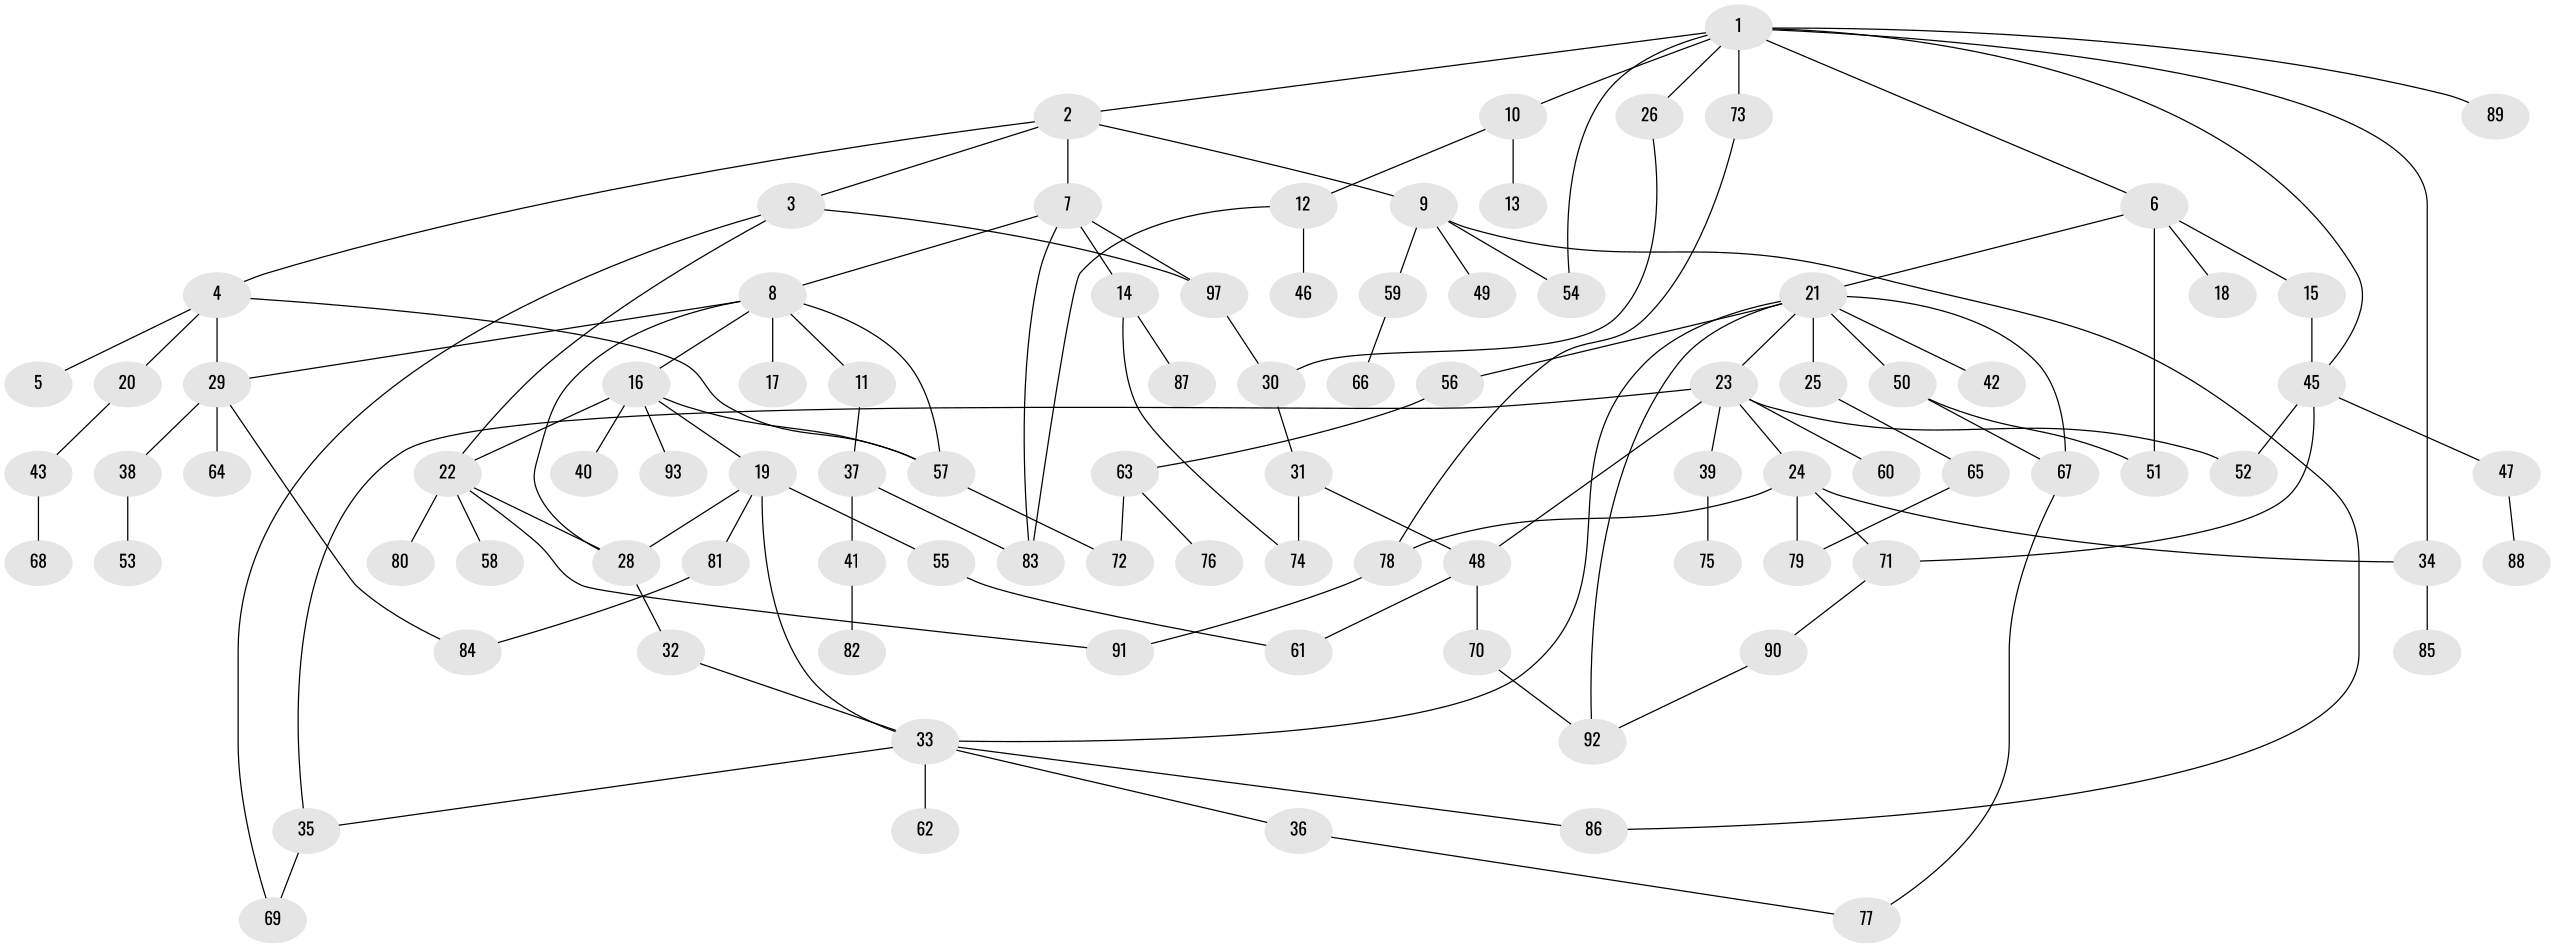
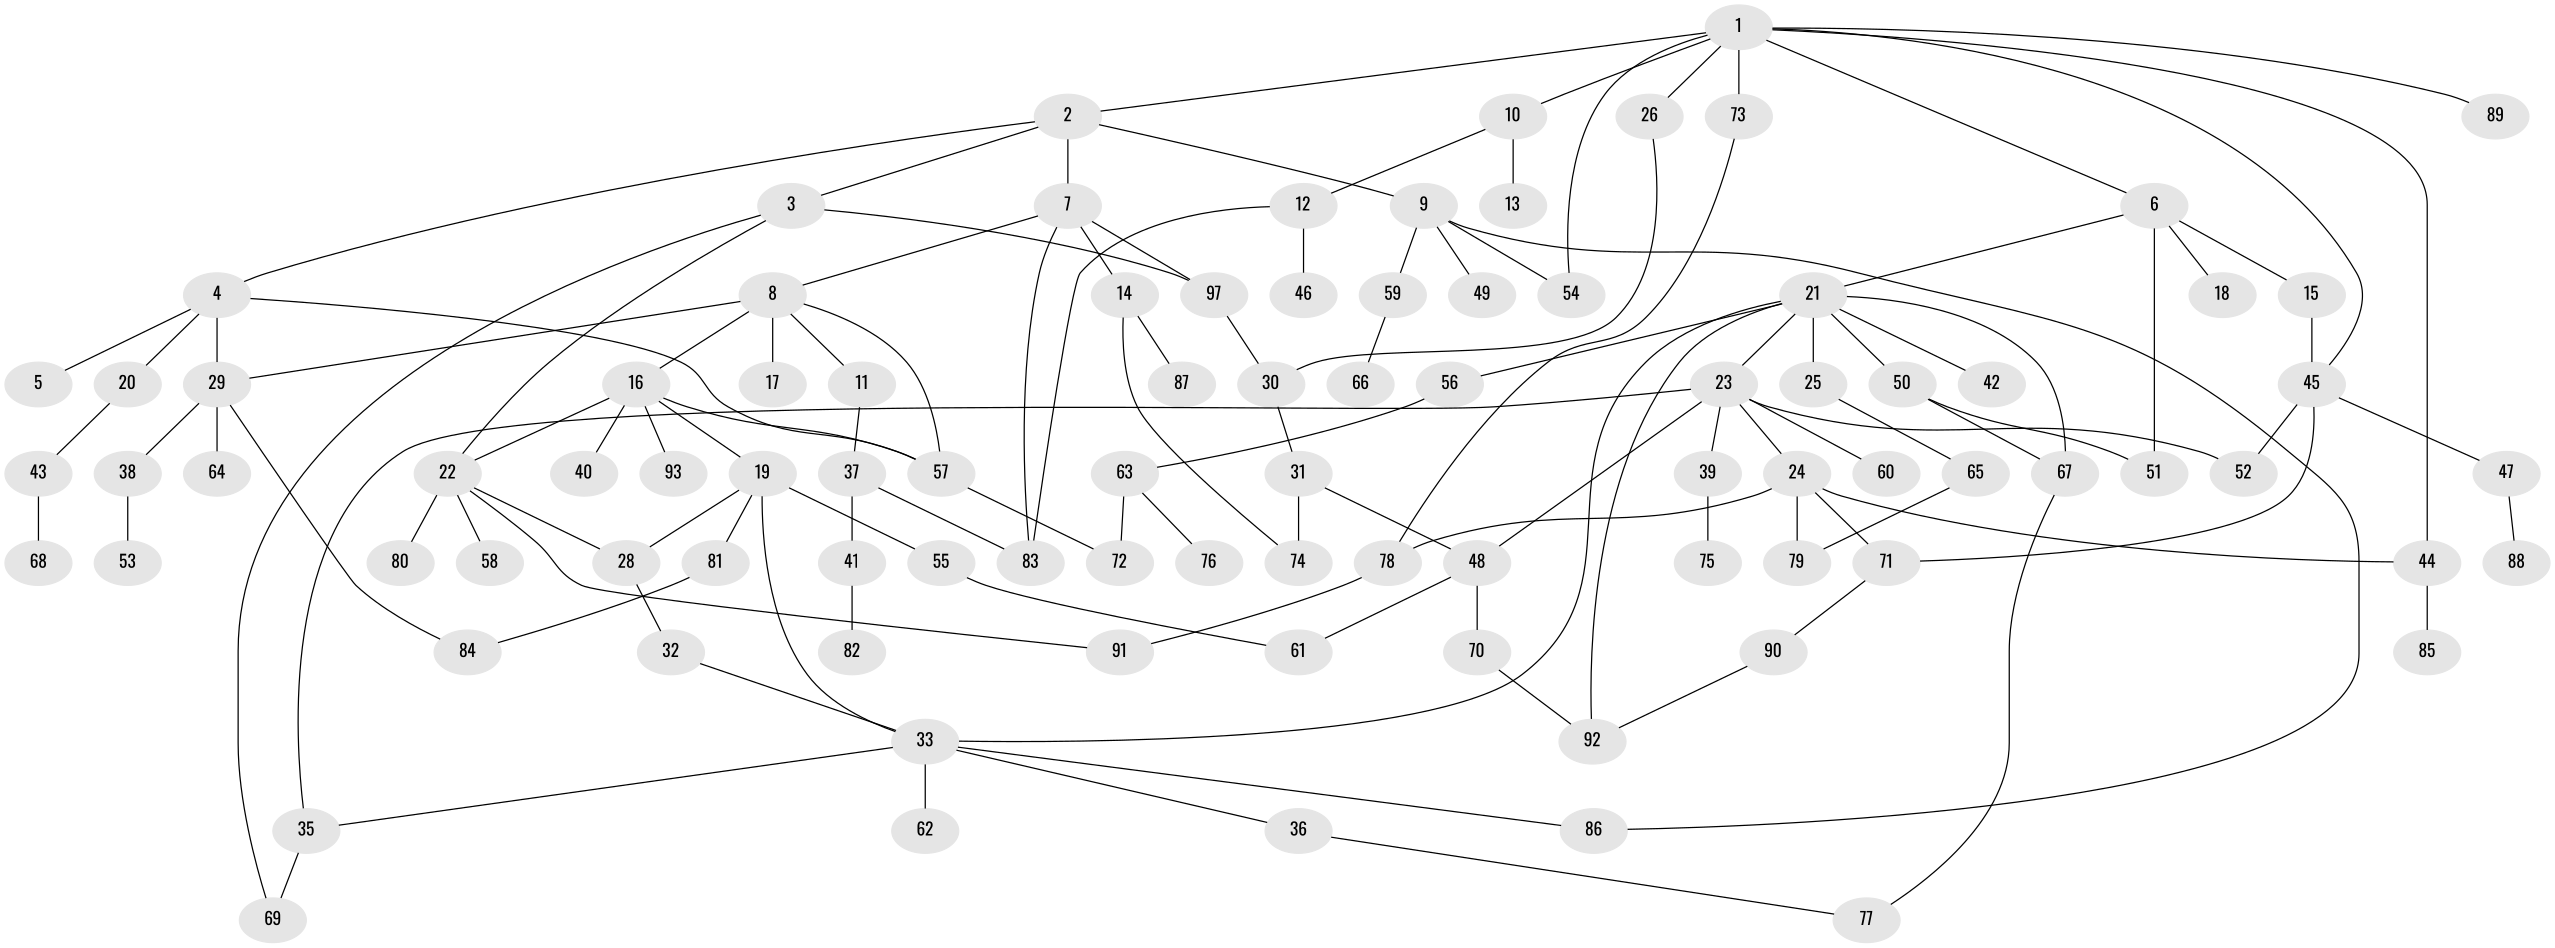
edge "8" -- "28": removed
node "34": label "34" -> "44"
